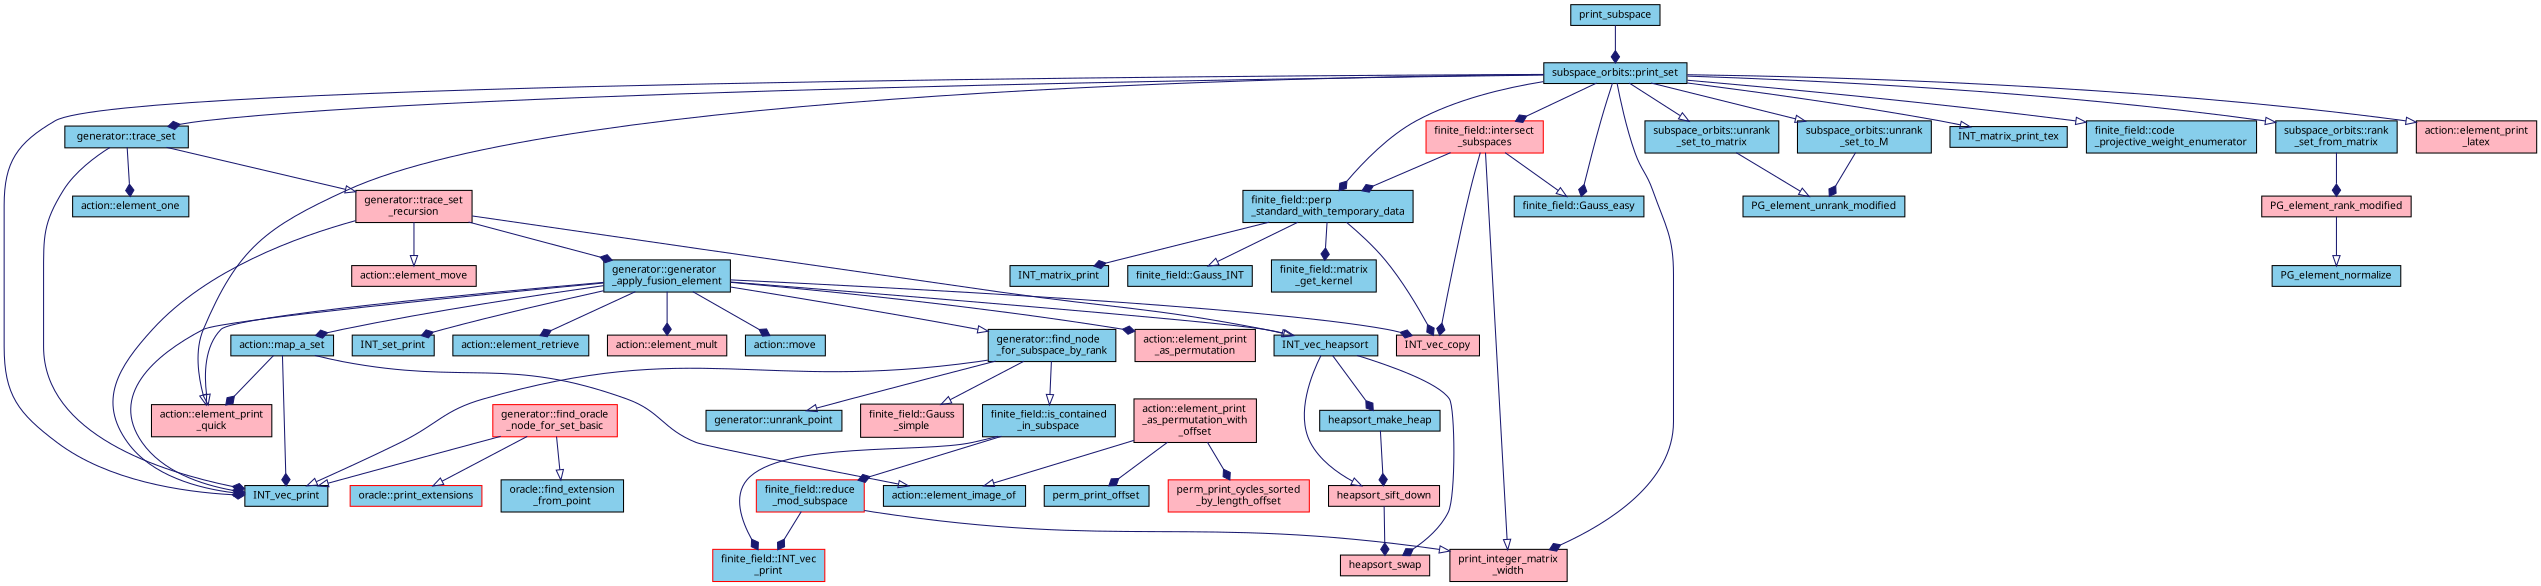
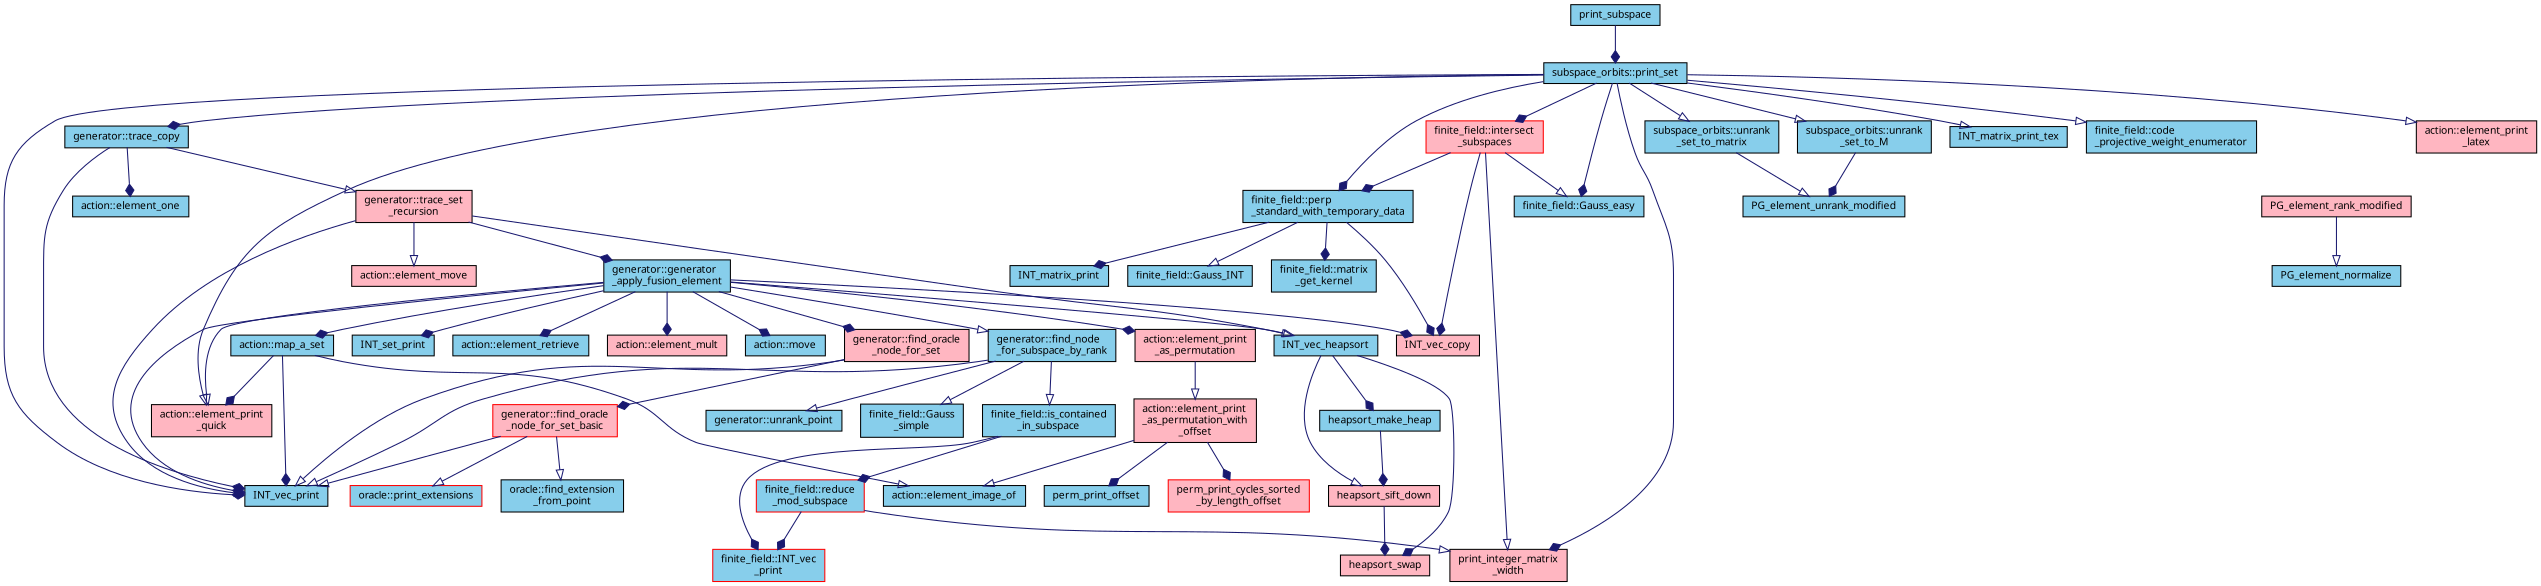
node "generator::trace_set": label "generator::trace_set" -> "generator::trace_copy"
node "subspace_orbits::rank _set_from_matrix": removed
node "generator::find_oracle _node_for_set": added
edge "action::element_print _as_permutation" -> "action::element_print _as_permutation_with _offset": added
node "finite_field::Gauss _simple": fillcolor lightpink -> skyblue
